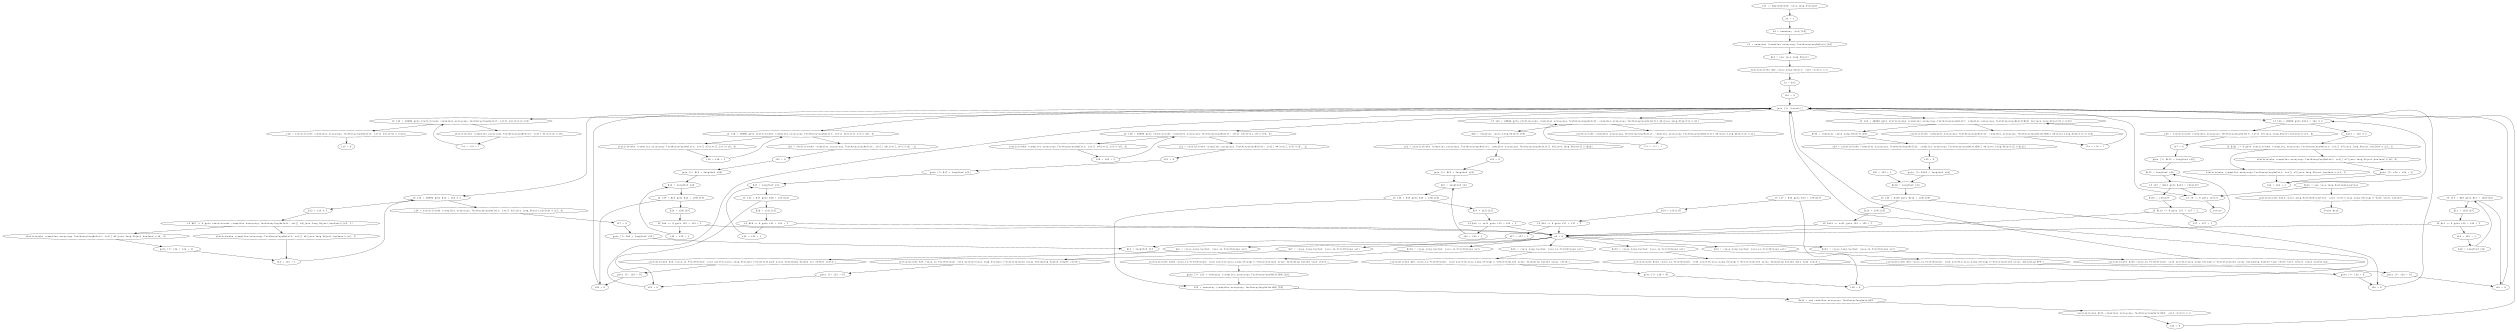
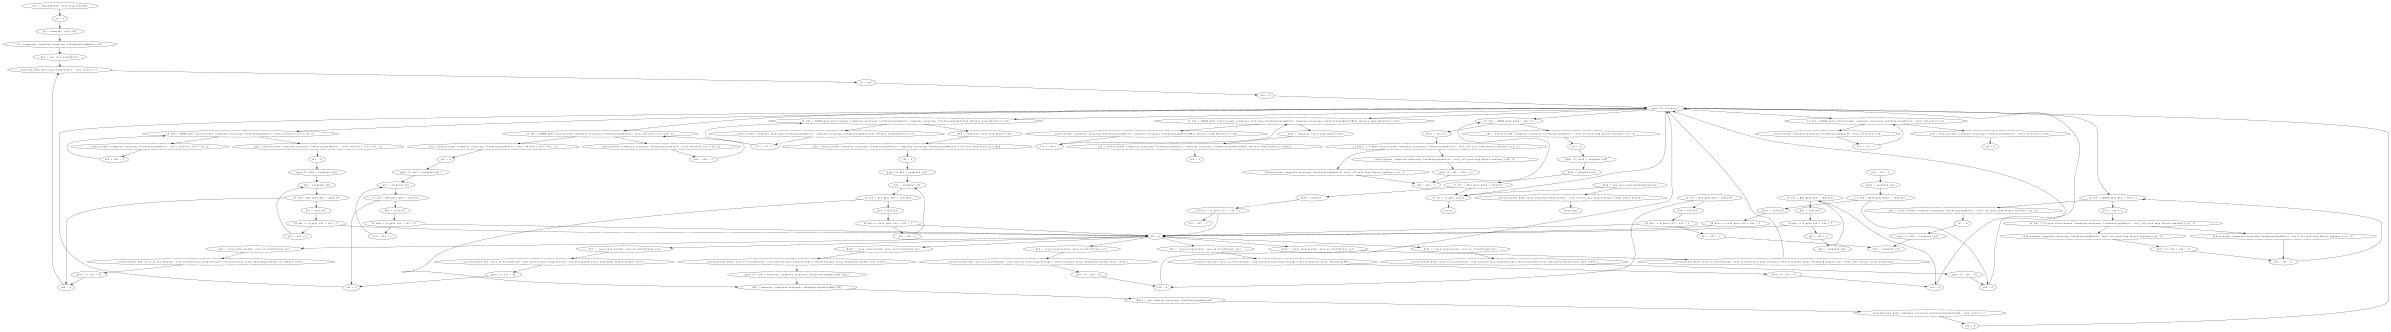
edge "i20 = 0" -> "goto [?= (branch)]": now "i20 = 0" -> "specialinvoke $r2.<java.lang.Object: void <init>()>()"
node "goto [?= $i10 = lengthof r24]": removed
edge "i27 = i27 + 1" -> "$i12 = lengthof r25": removed
